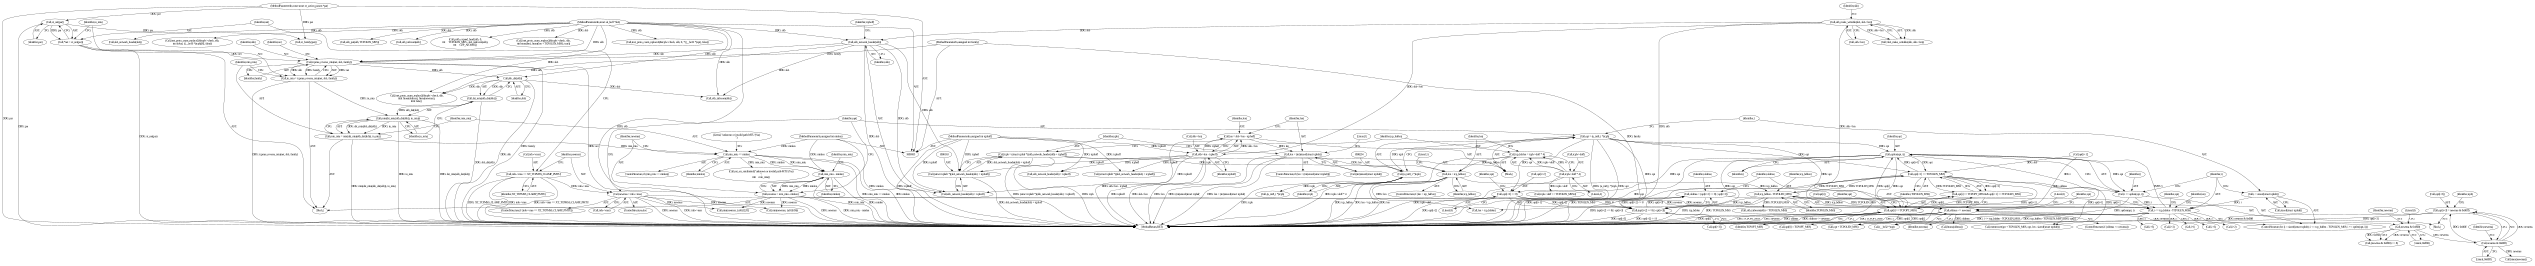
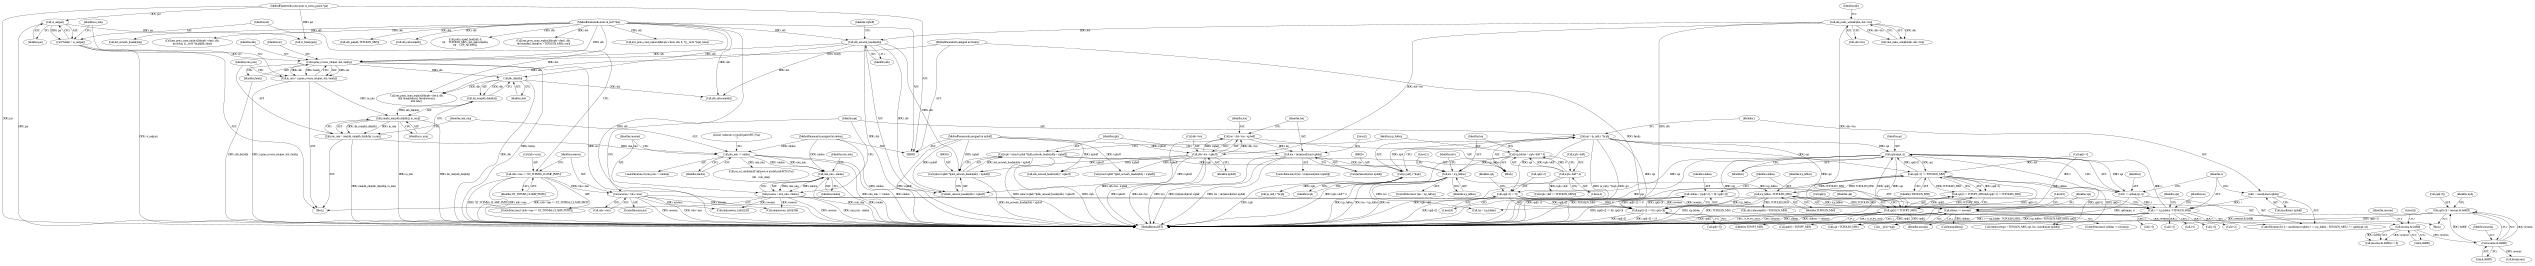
node "(Call,*net = xt_net(par))": label "(Call,*net = xt_net(par))" -> "(Call,*hdrlen = xt_net(par))"
node "(Identifier,info)": added
edge "(Call,i <= tcp_hdrlen - TCPOLEN_MSS)" -> "(Call,optlen(opt, i))": label "PMTU: i" -> "DDG: i"
edge "(Call,newmss = info->mss)" -> "(ControlStructure,if (info->mss == XT_TCPMSS_CLAMP_PMTU))": now "(Call,info->mss == XT_TCPMSS_CLAMP_PMTU)" -> "(ControlStructure,if (info->mss == XT_TCPMSS_CLAMP_PMTU))"
edge "(Identifier,TCPOPT_MSS)" -> "(Call,opt[i] == TCPOPT_MSS)": removed, label "AST:"
edge "(Call,dst_mtu(skb_dst(skb)))" -> "(MethodReturn,RET)": now "(Identifier,family)" -> "(MethodReturn,RET)"
node "(Call,htons(newmss))": label "(Call,htons(newmss))" -> "(Call,htons(csum))"
